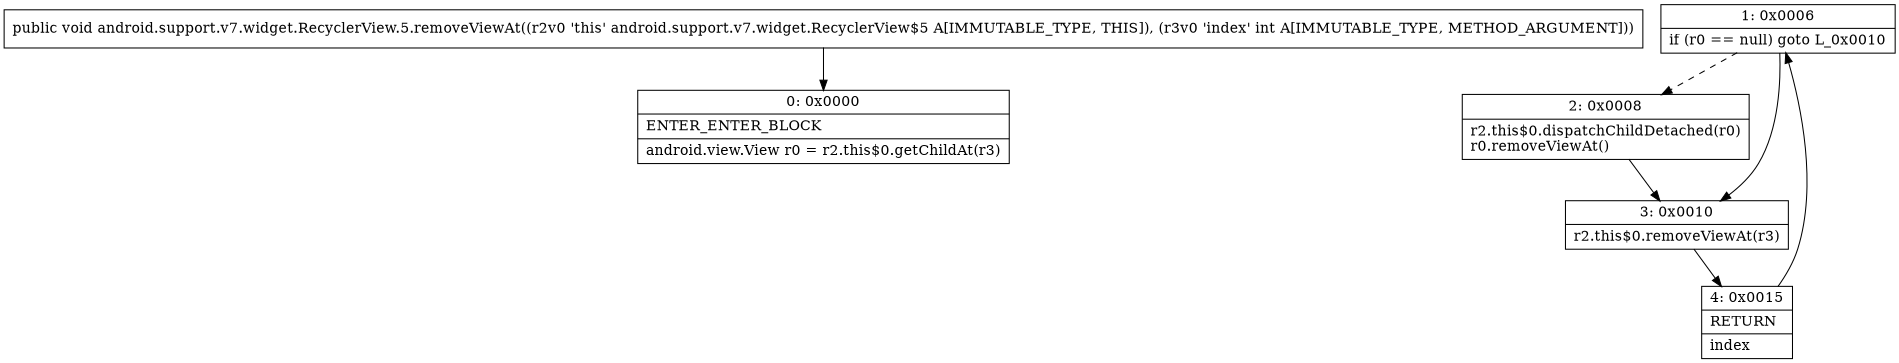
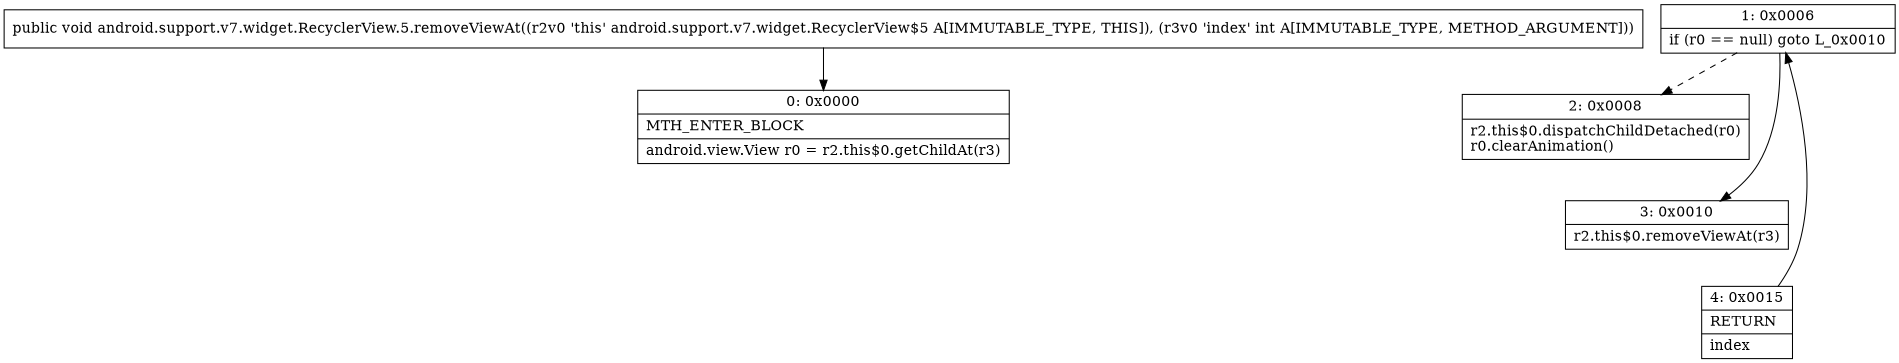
node "0: 0x0000": text "ENTER_ENTER_BLOCK" -> "MTH_ENTER_BLOCK"
node "2: 0x0008": text "r0.removeViewAt()" -> "r0.clearAnimation()"
edge "2: 0x0008" -> "3: 0x0010": removed
edge "3: 0x0010" -> "4: 0x0015": removed
